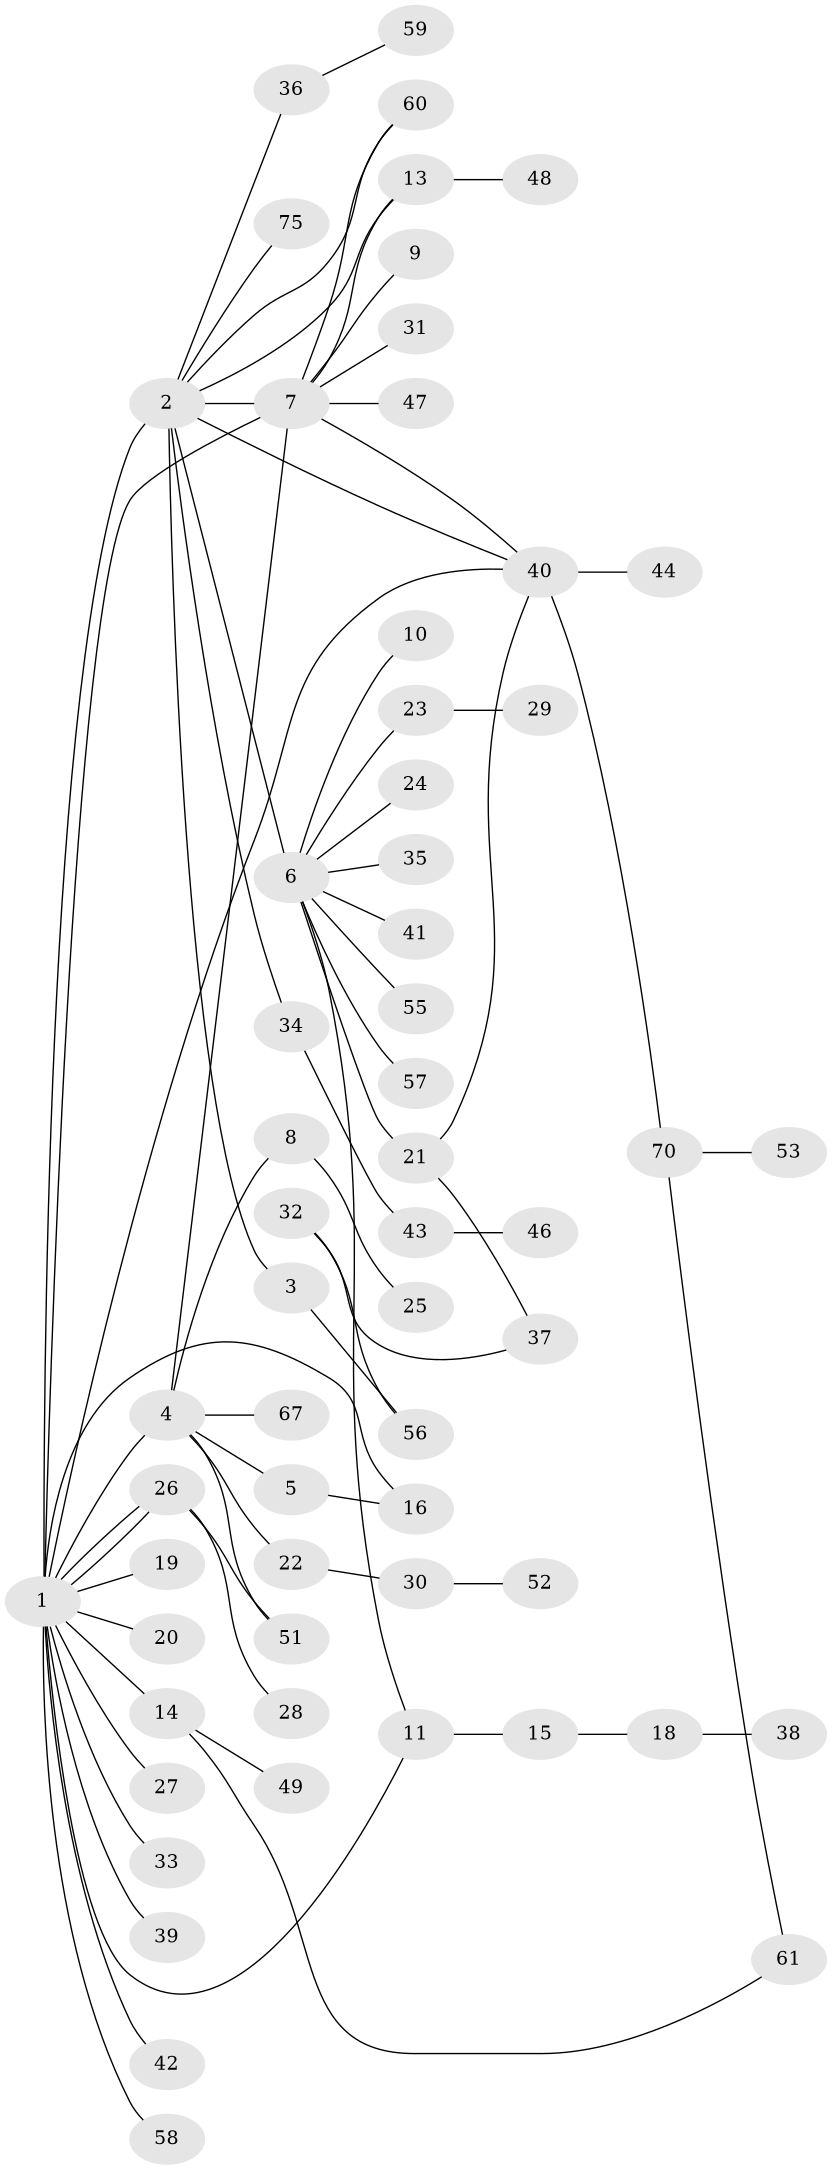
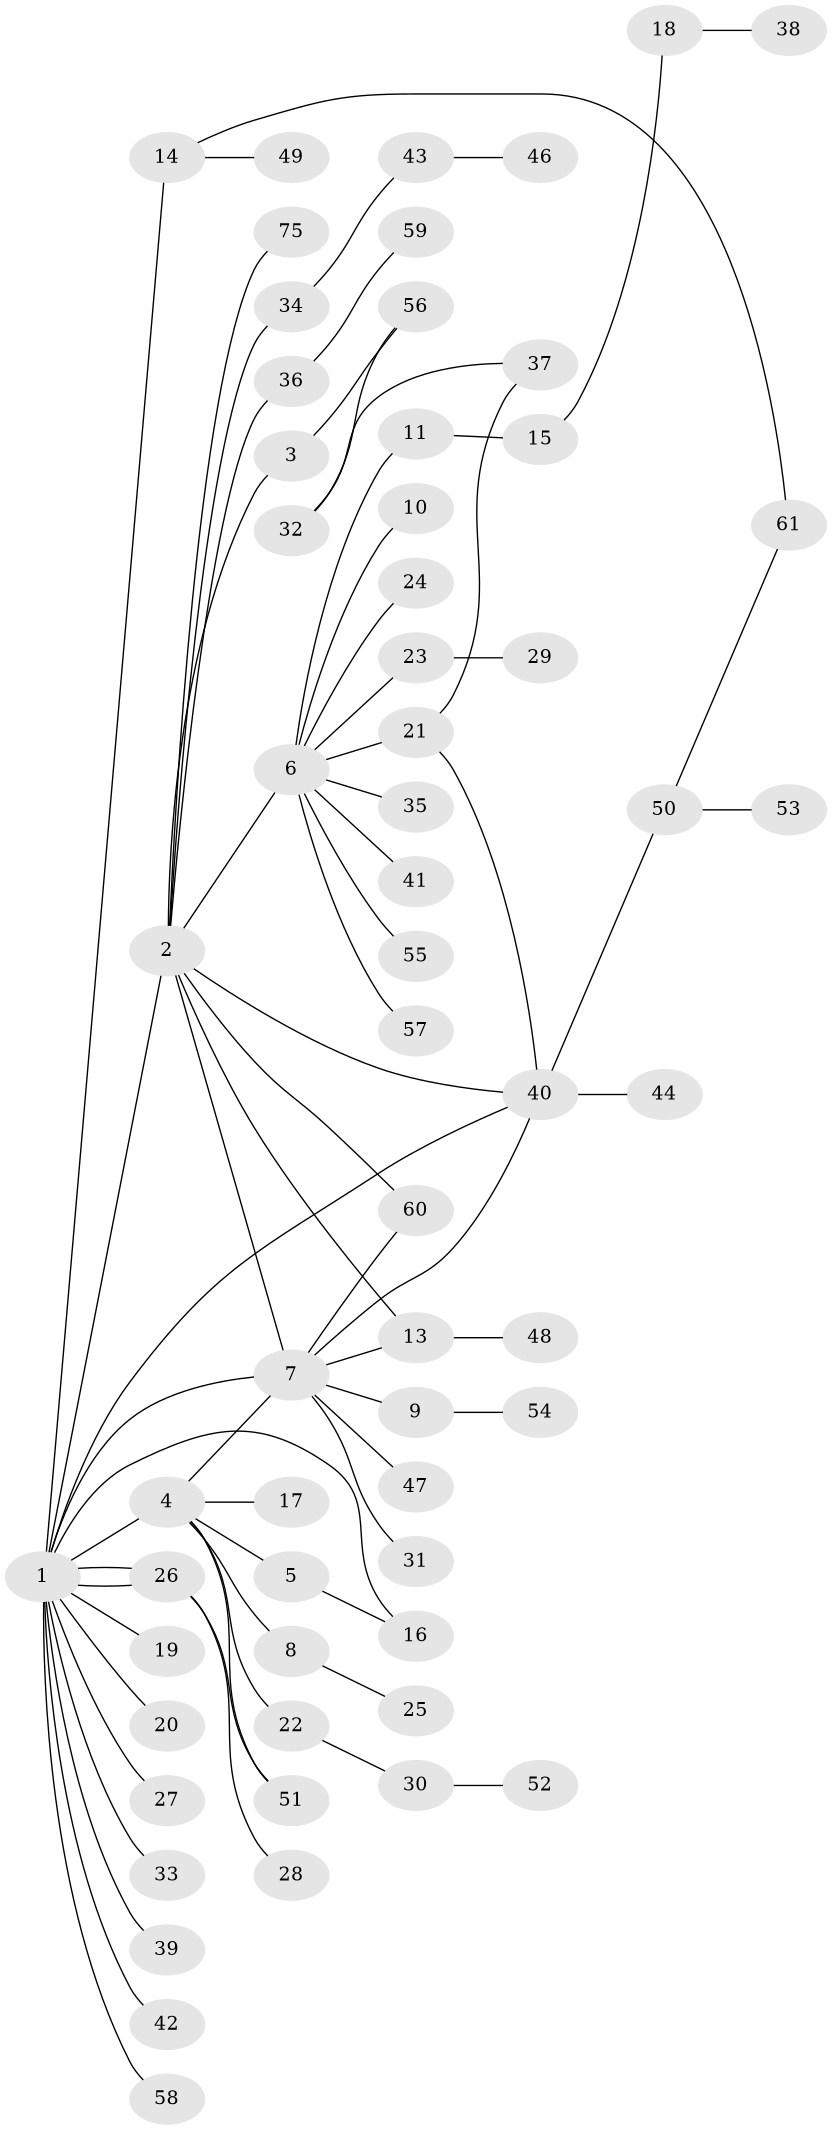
node "70": label "70" -> "50"
node "54": added
node "67": label "67" -> "17"
edge "1" -- "11": removed
